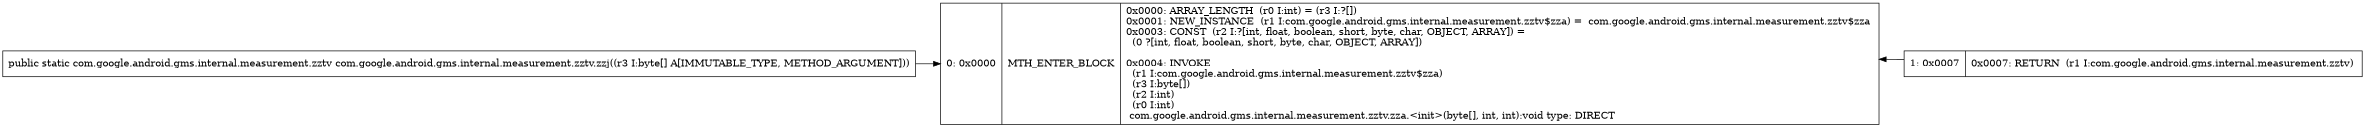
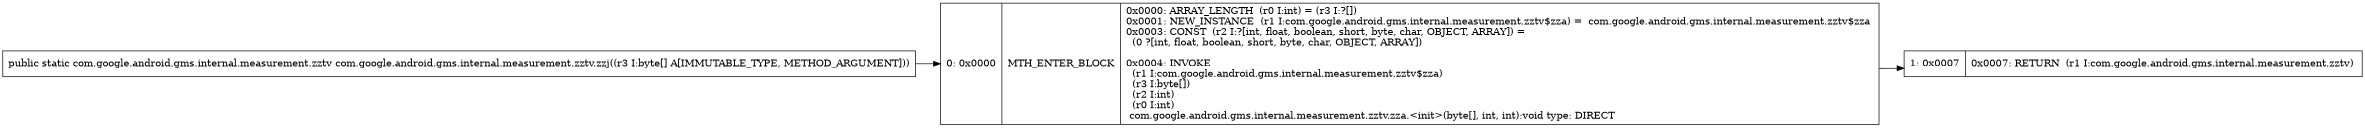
edge "1: 0x0007" -> "0: 0x0000": reversed
